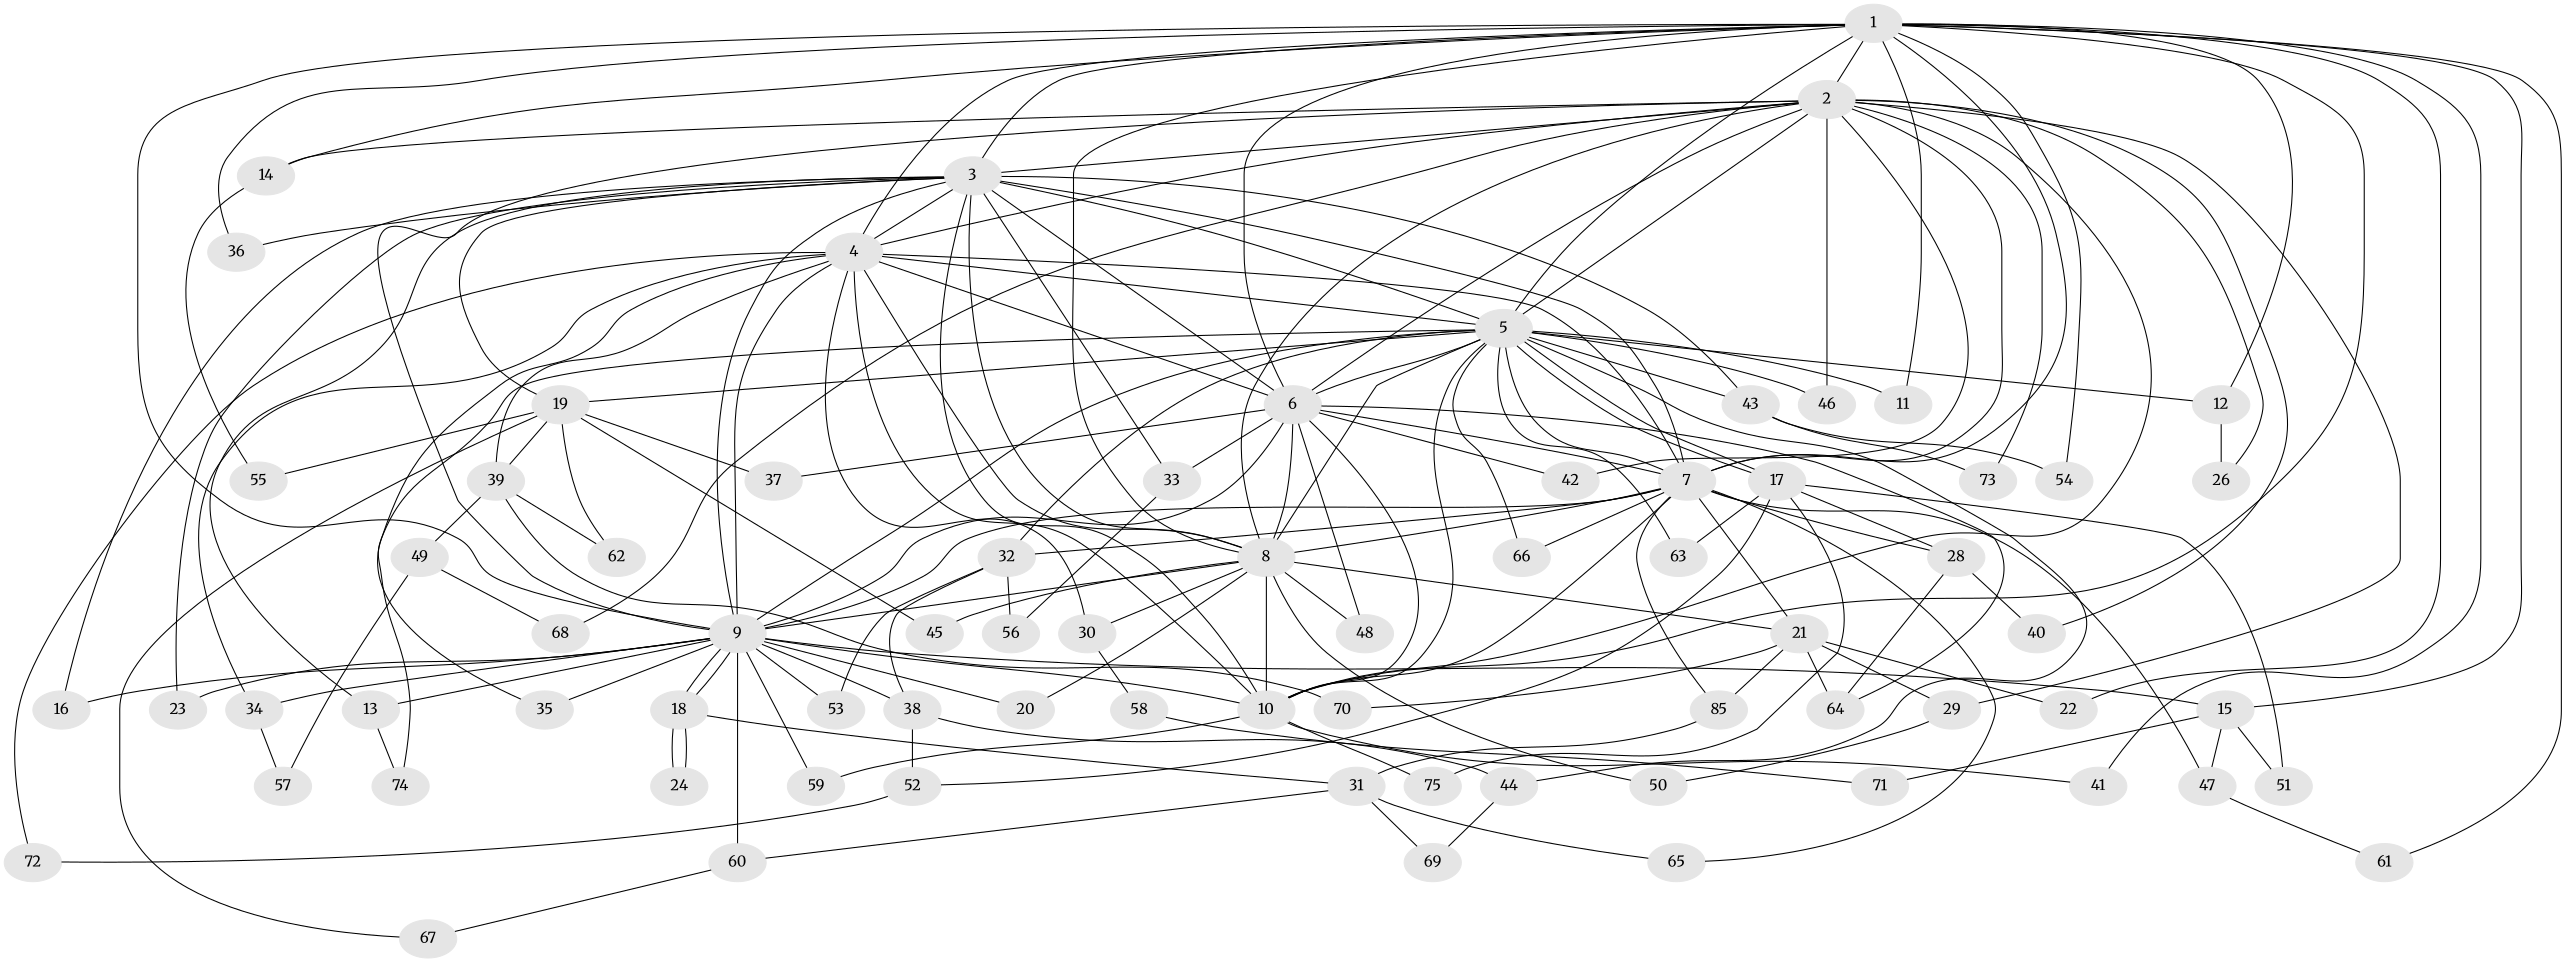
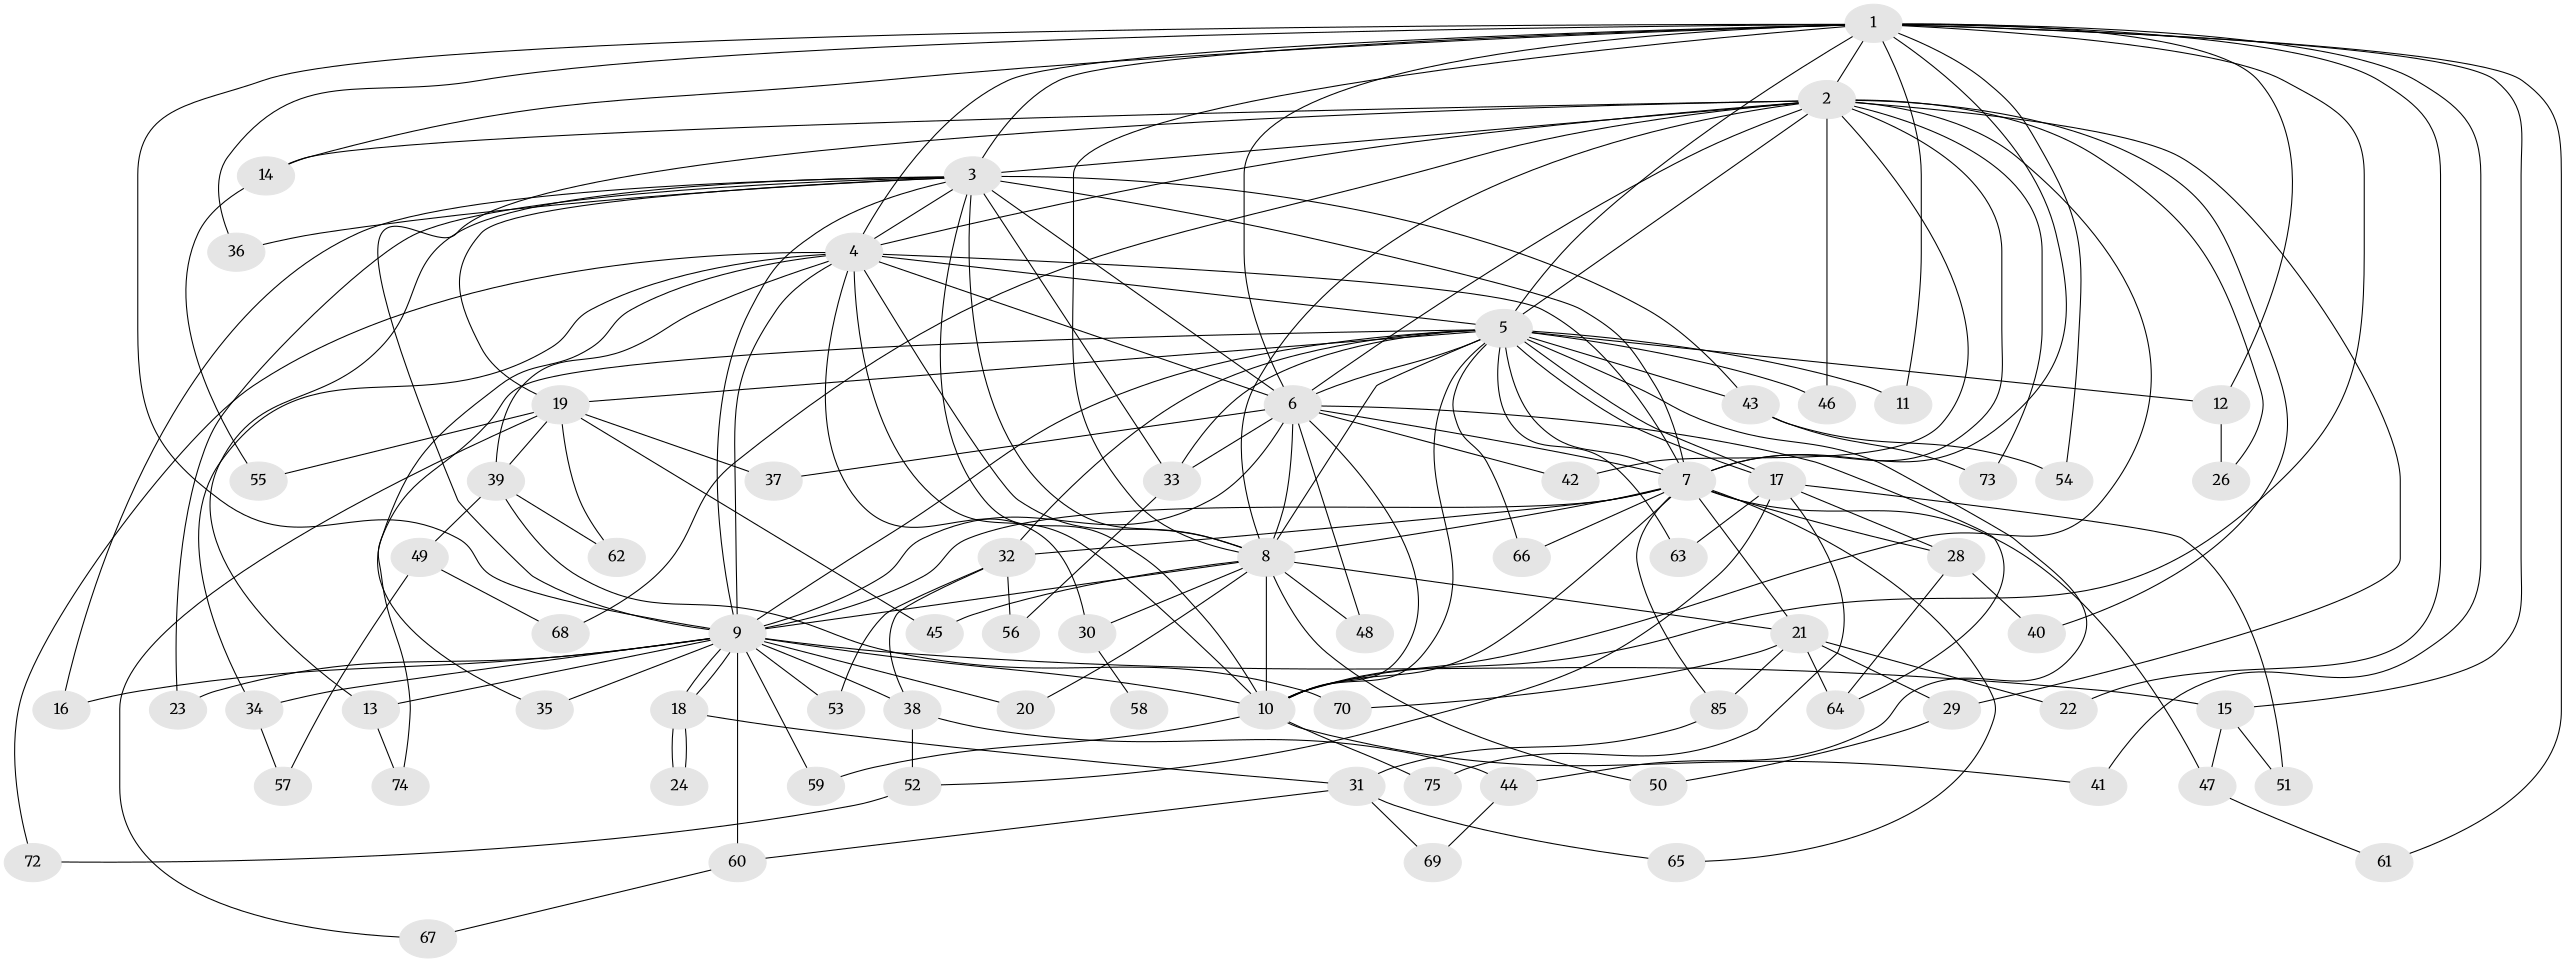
edge "3" -- "5": now "33" -- "5"
node "71": removed
